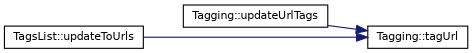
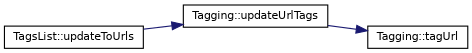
edge "TagsList::updateToUrls" -> "Tagging::tagUrl": now "TagsList::updateToUrls" -> "Tagging::updateUrlTags"
